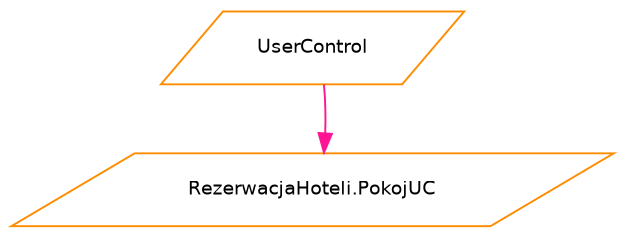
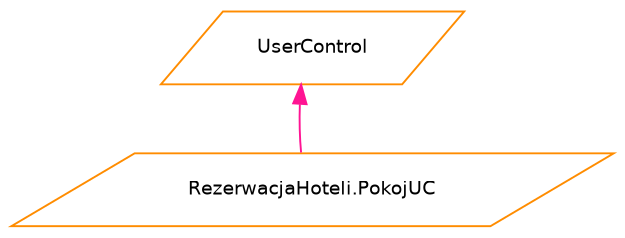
edge "UserControl" -> "RezerwacjaHoteli.PokojUC": reversed
